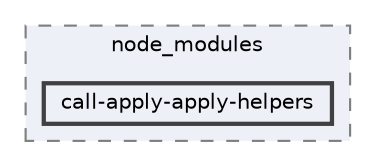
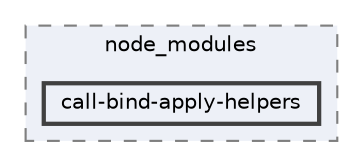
node "call-apply-apply-helpers": label "call-apply-apply-helpers" -> "call-bind-apply-helpers"
